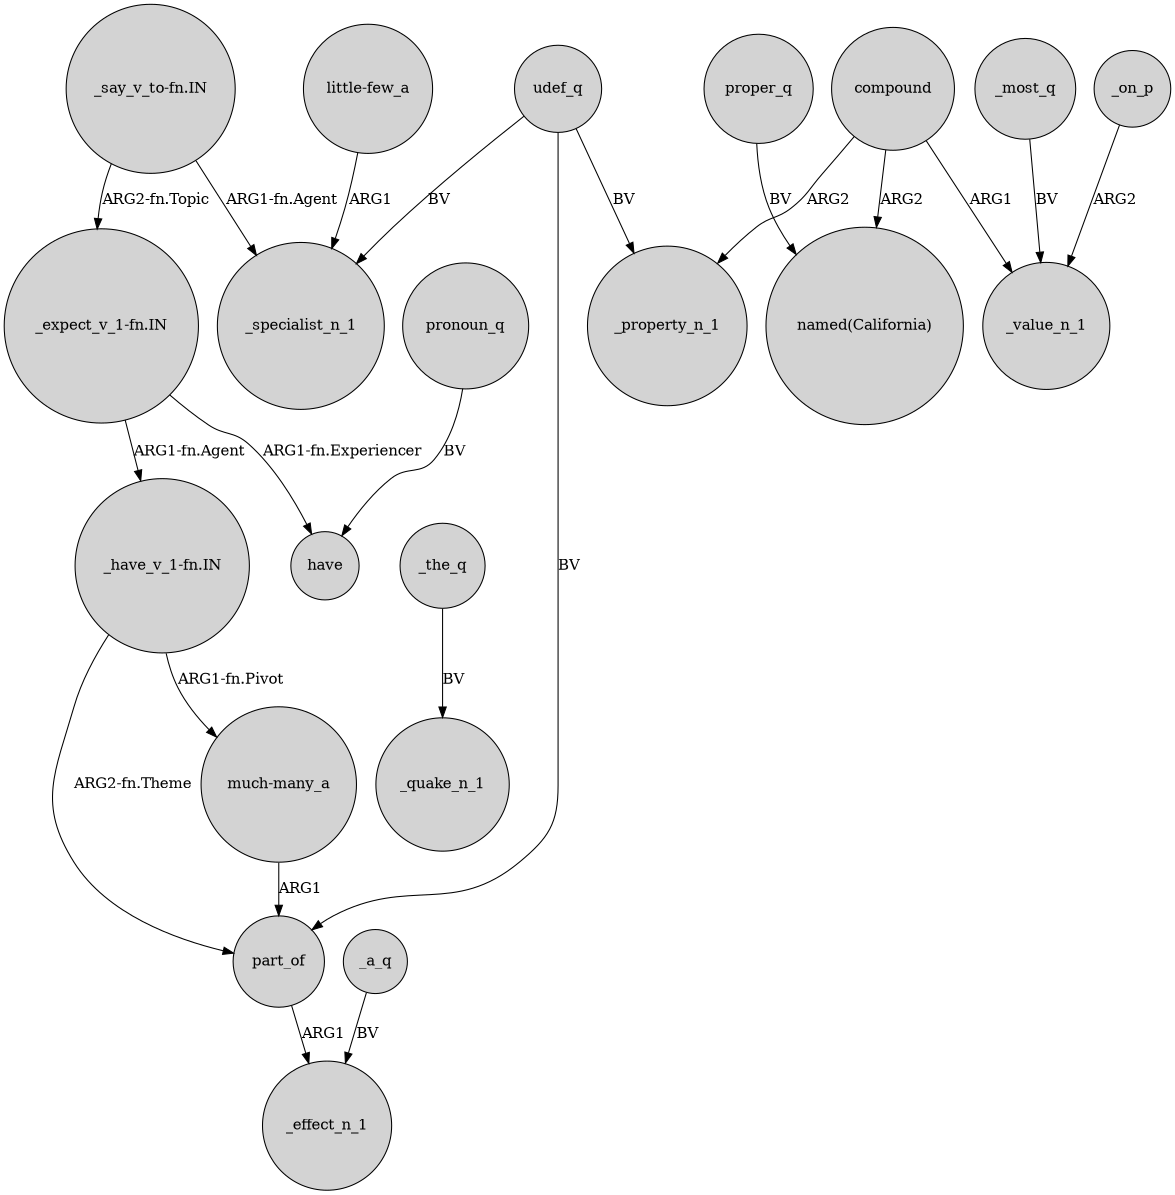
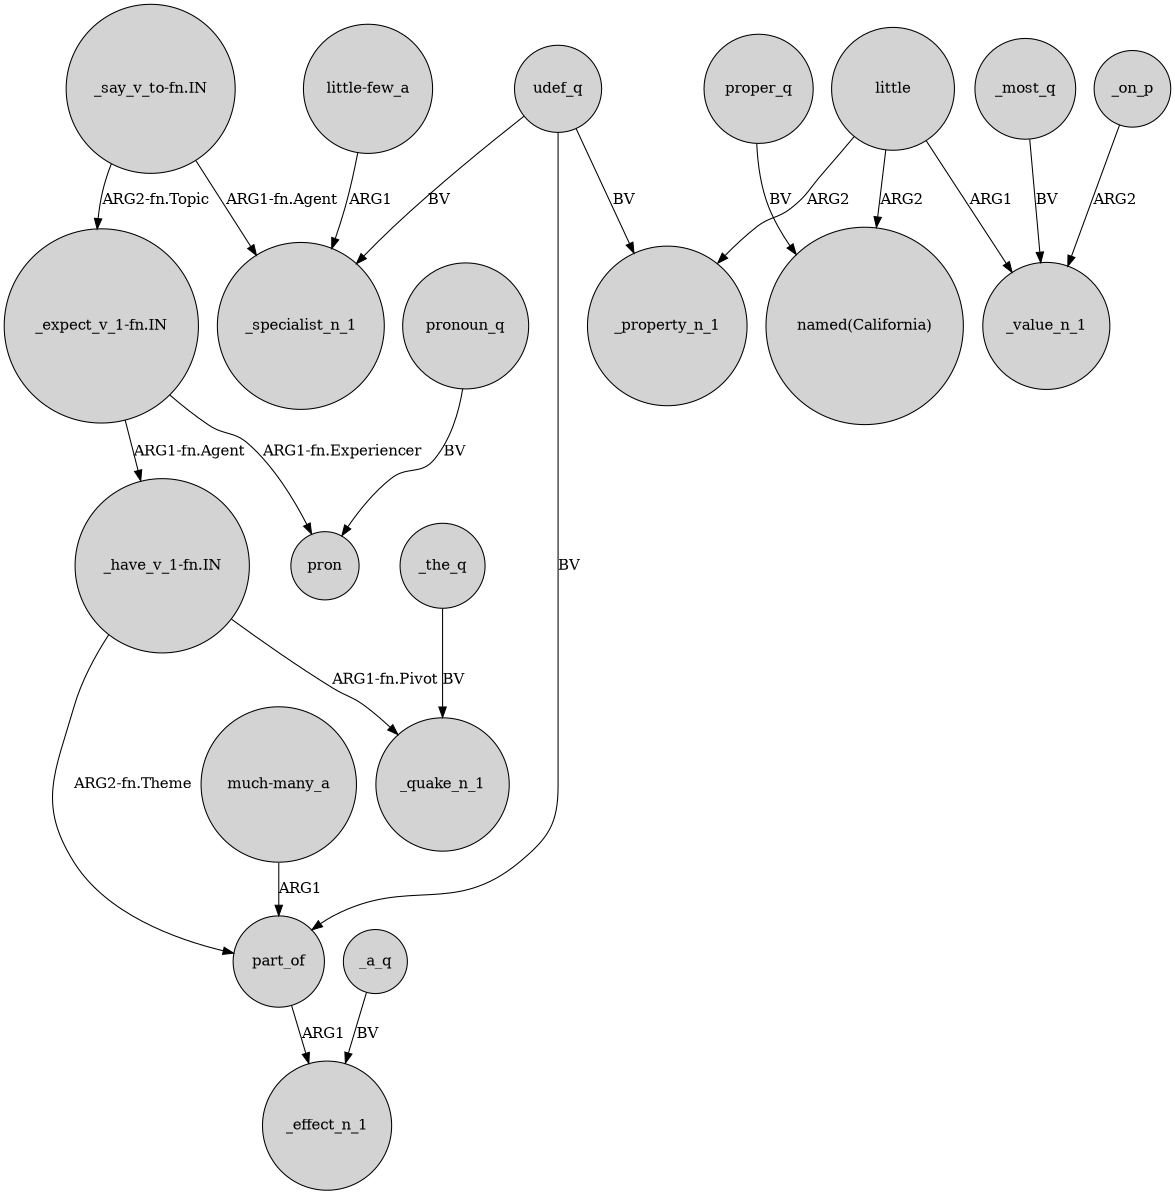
node "compound": label "compound" -> "little"
node "have": label "have" -> "pron"
edge "_have_v_1-fn.IN" -> "much-many_a": now "_have_v_1-fn.IN" -> "_quake_n_1"
